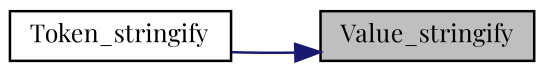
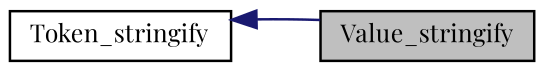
edge "Token_stringify" -> "Value_stringify": reversed
